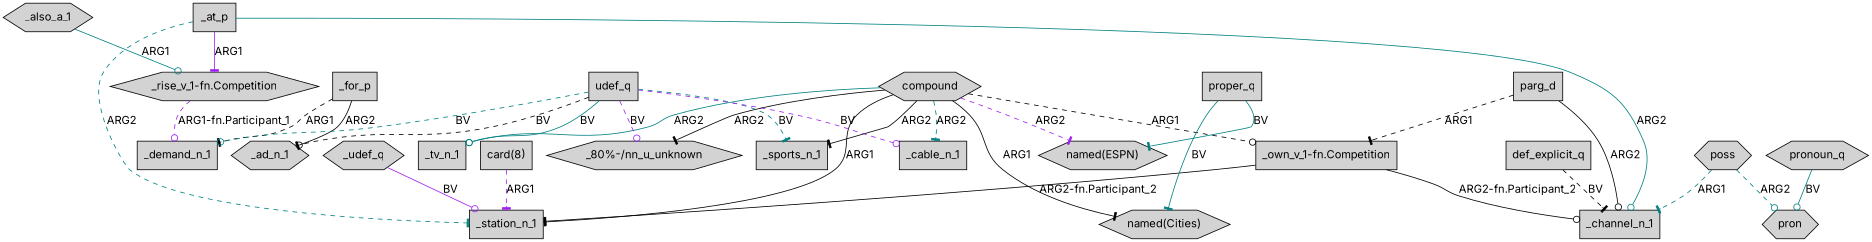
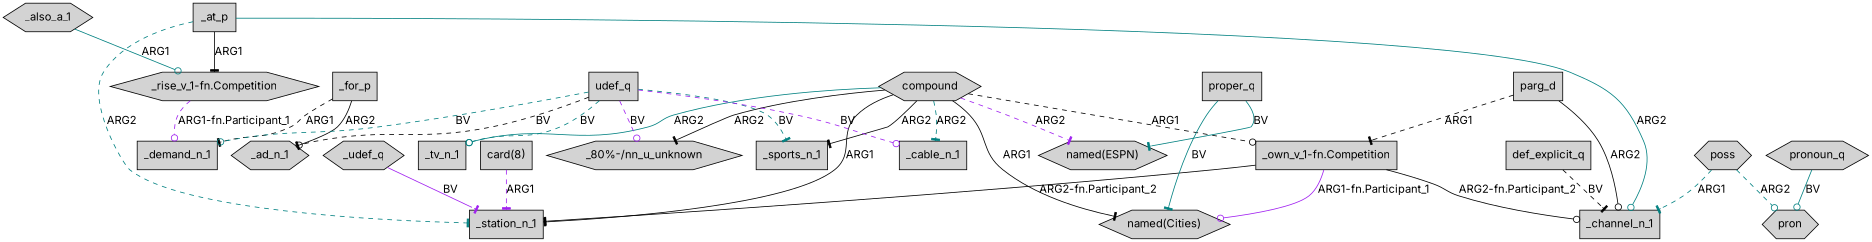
edge "_at_p" -> "_rise_v_1-fn.Competition": color purple -> black
edge "udef_q" -> "_tv_n_1": style solid -> dashed
edge "_udef_q" -> "_station_n_1": arrowhead odot -> tee
edge "_own_v_1-fn.Competition" -> "named(Cities)": added, label "ARG1-fn.Participant_1"
